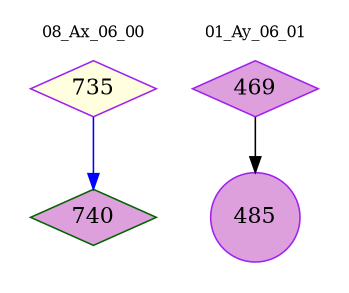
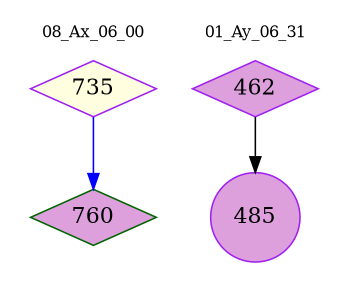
cluster "01_Ay_06_01": label "01_Ay_06_01" -> "01_Ay_06_31"
node "469": label "469" -> "462"
node "740": label "740" -> "760"
